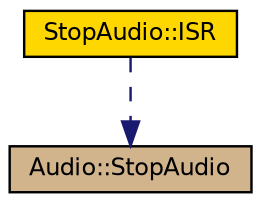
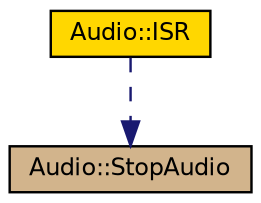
node "StopAudio::ISR": label "StopAudio::ISR" -> "Audio::ISR"
